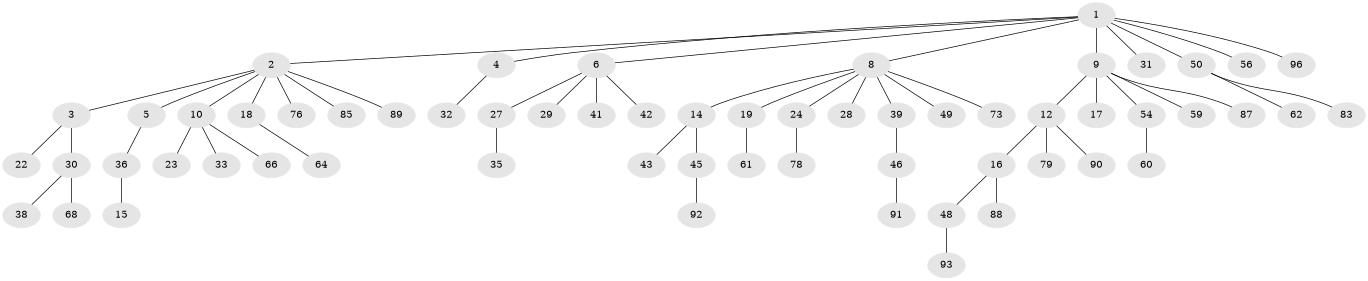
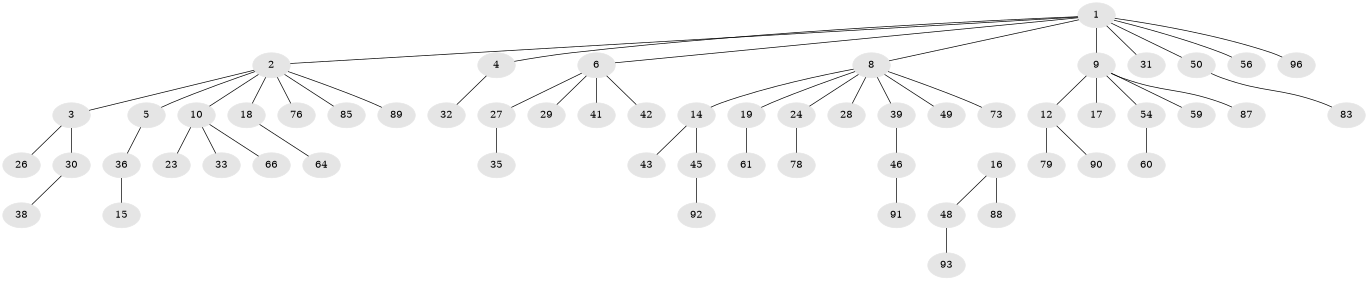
node "62": removed
edge "12" -- "16": removed
node "22": label "22" -> "26"
node "68": removed
